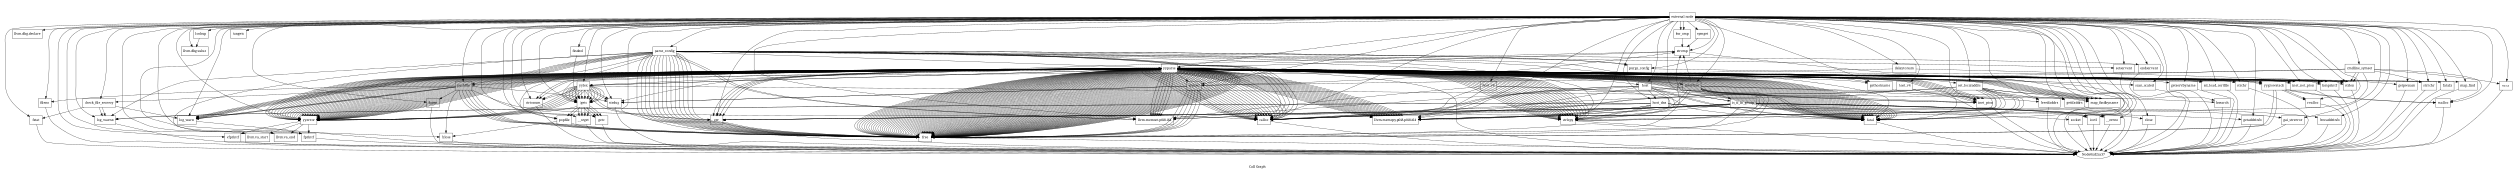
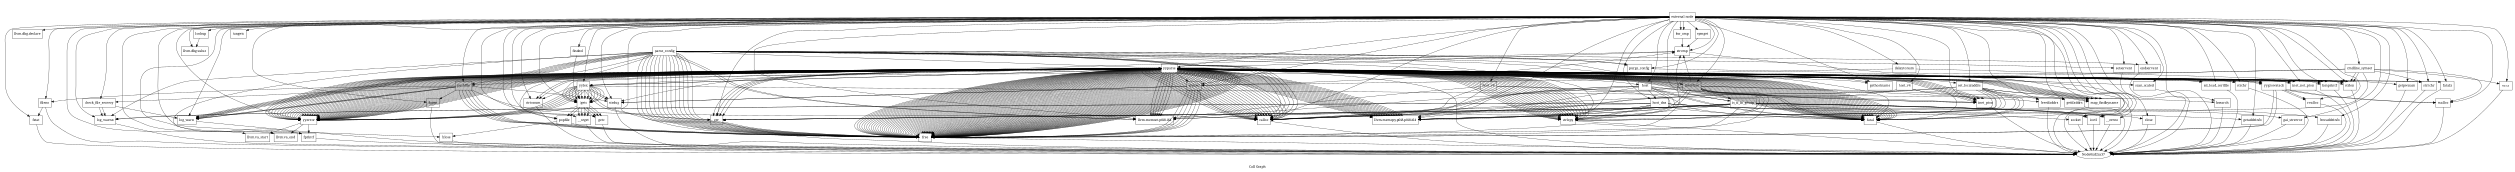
edge "external node" -> "parse_config": removed
node "getservbyname": removed
node "map_find": removed
edge "yylex" -> "strtonum": removed
edge "pushfile" -> "fclose": removed
edge "check_file_secrecy" -> "fstat": now "fileno" -> "fstat"
edge "host_dns" -> "fatal": added
edge "gethostname" -> "Node0xd2ca37": removed
node "vfprintf": removed
